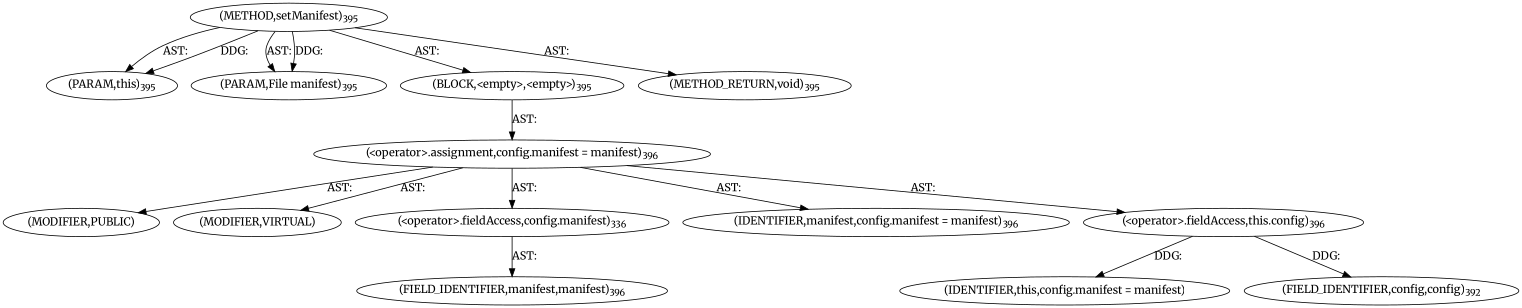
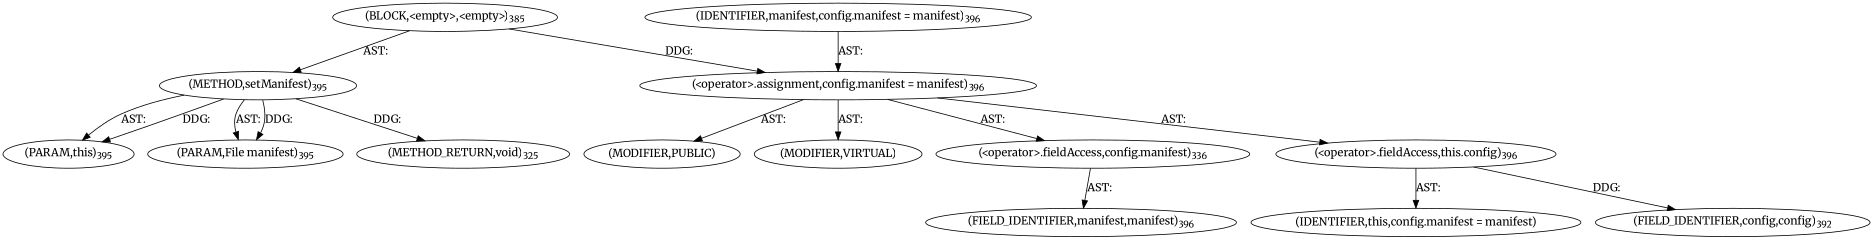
edge "(METHOD,setManifest)" -> "(BLOCK,<empty>,<empty>)": reversed
edge "(METHOD,setManifest)" -> "(METHOD_RETURN,void)": label "AST: " -> "DDG: "
node "(BLOCK,<empty>,<empty>)": text "395" -> "385"
node "(METHOD_RETURN,void)": text "395" -> "325"
edge "(BLOCK,<empty>,<empty>)" -> "(<operator>.assignment,config.manifest = manifest)": label "AST: " -> "DDG: "
edge "(<operator>.assignment,config.manifest = manifest)" -> "(IDENTIFIER,manifest,config.manifest = manifest)": reversed
edge "(<operator>.fieldAccess,this.config)" -> "(IDENTIFIER,this,config.manifest = manifest)": label "DDG: " -> "AST: "
